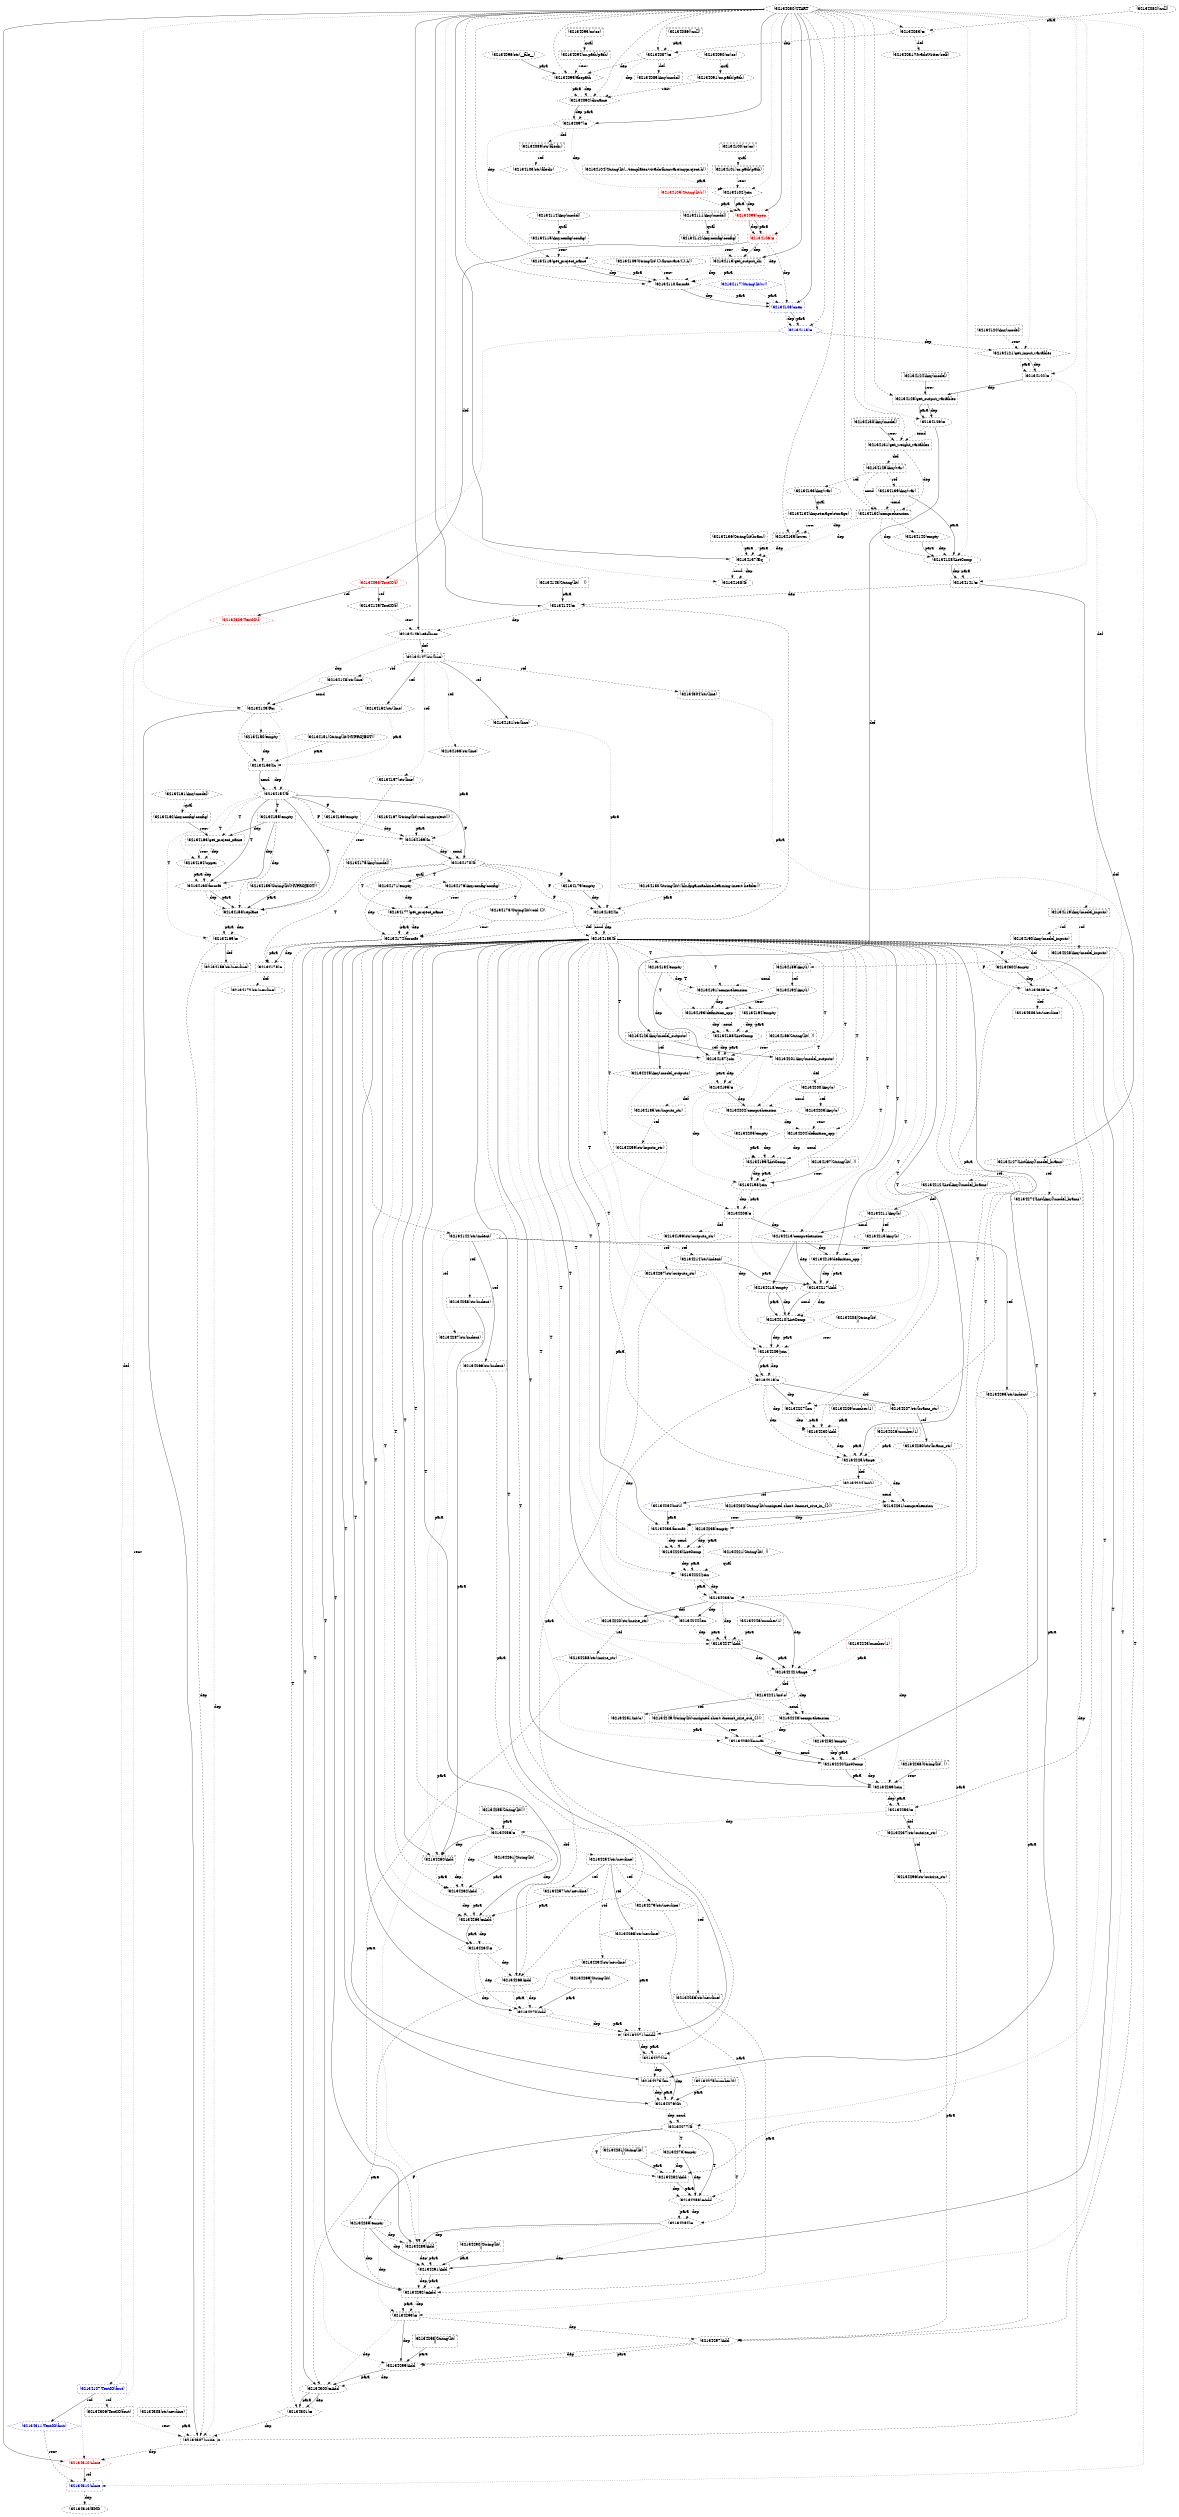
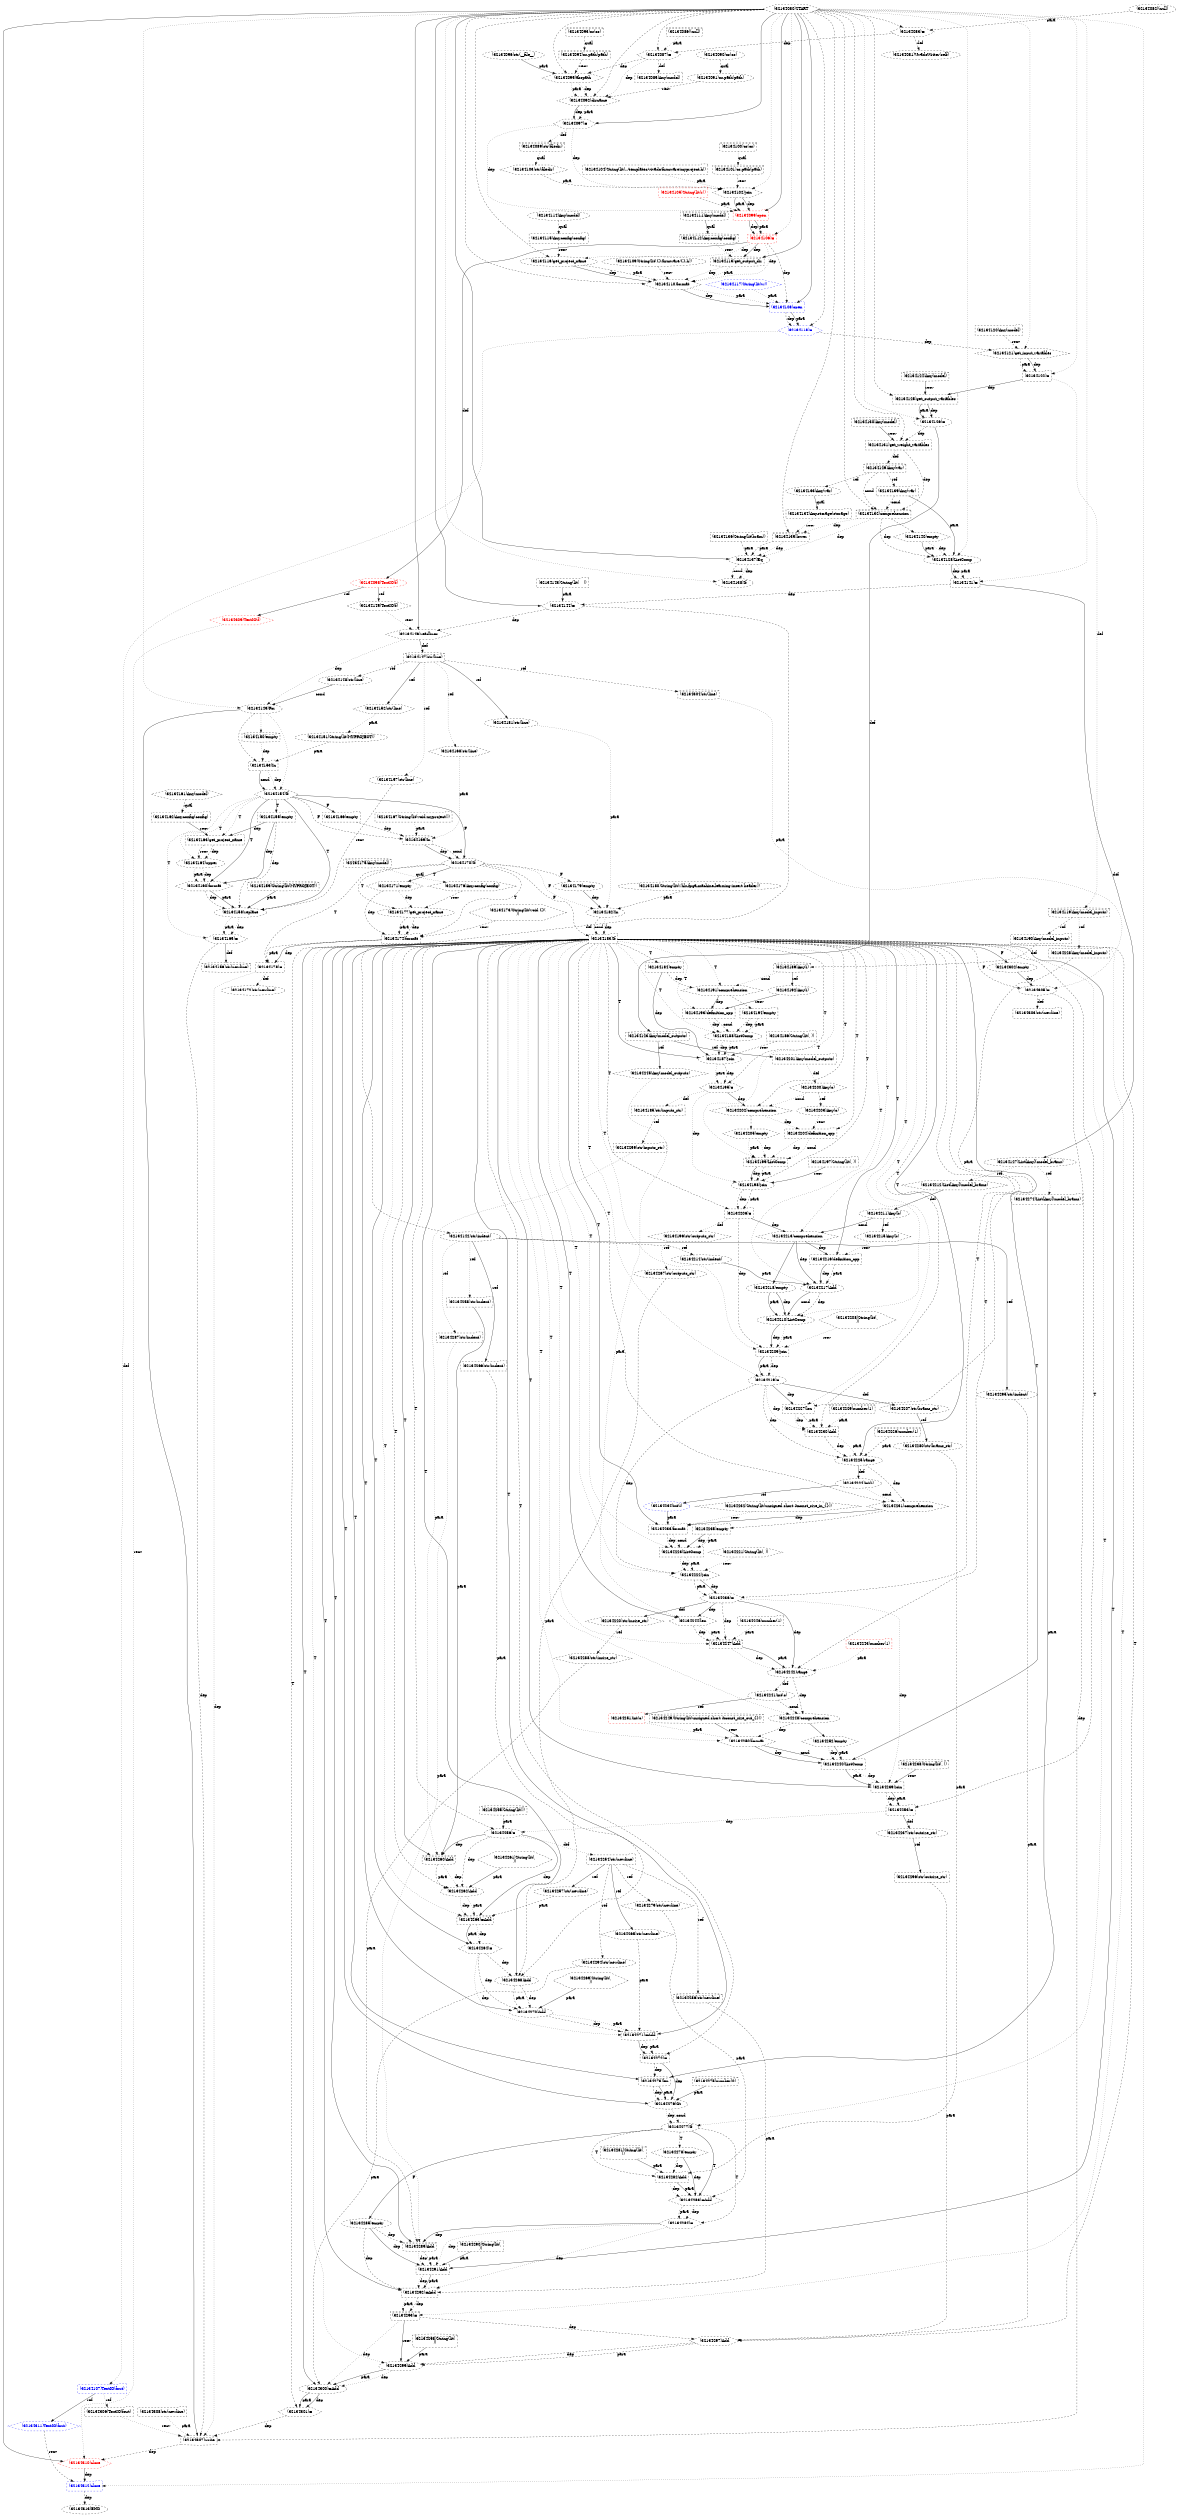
edge "(32134089)str(filedir)" -> "(32134103)str(filedir)": label "ref" -> "qual"
edge "(32134103)str(filedir)" -> "(32134102)join": added, label "para"
edge "(32134126)=" -> "(32134131)get_weight_variables": label "cond" -> "dep"
edge "(32134152)str(line)" -> "(32134153)In": now "(32134152)str(line)" -> "(32134151)String(lit(MYPROJECT))"
node "(32134175)Any(model)": label "(32134175)Any(model)" -> "(32434175)Any(model)"
edge "(32134221)String(lit(, ))" -> "(32134222)join": label "qual" -> "recv"
node "(32134251)int(o)": color black -> red
edge "(32134284)=" -> "(32134293)=": now "(32134284)=" -> "(32134291)Add"
edge "(32134293)=" -> "(32134299)Add": label "dep" -> "recv"
edge "(32134310)close" -> "(32134312)close": label "ref" -> "dep"
